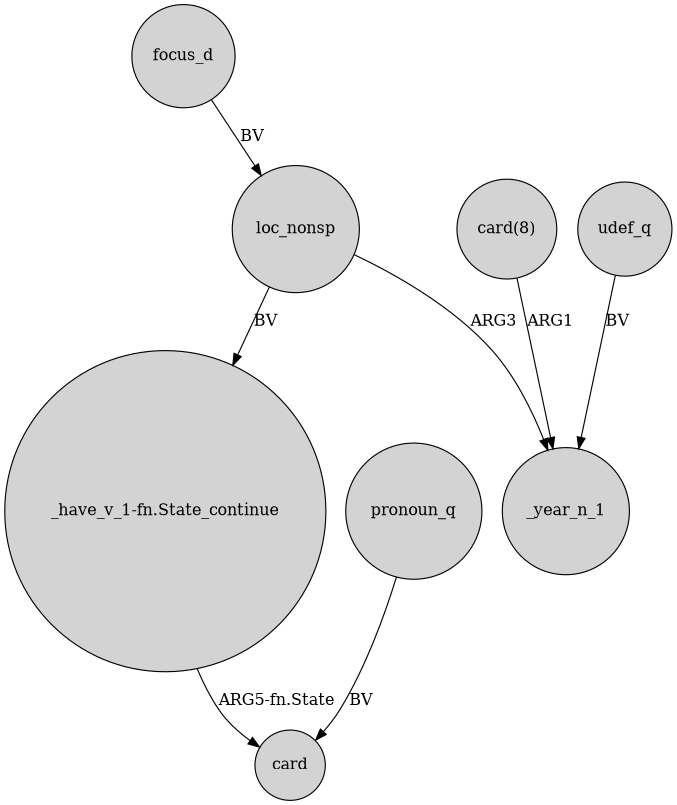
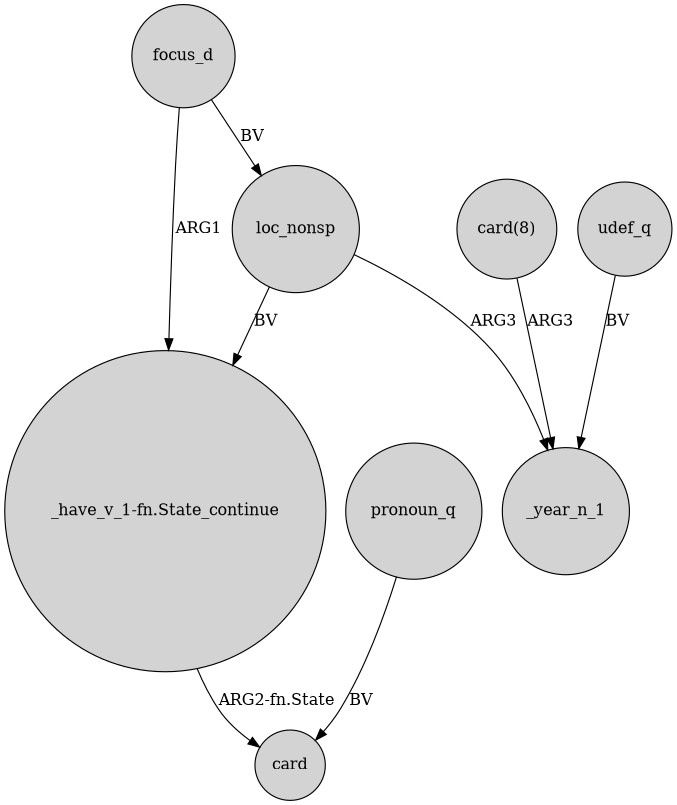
edge "focus_d" -> "_have_v_1-fn.State_continue": added, label "ARG1"
edge "card(8)" -> "_year_n_1": label "ARG1" -> "ARG3"
edge "_have_v_1-fn.State_continue" -> "card": label "ARG5-fn.State" -> "ARG2-fn.State"
